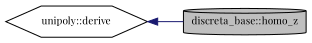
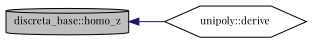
edge "discreta_base::homo_z" -> "unipoly::derive": reversed
